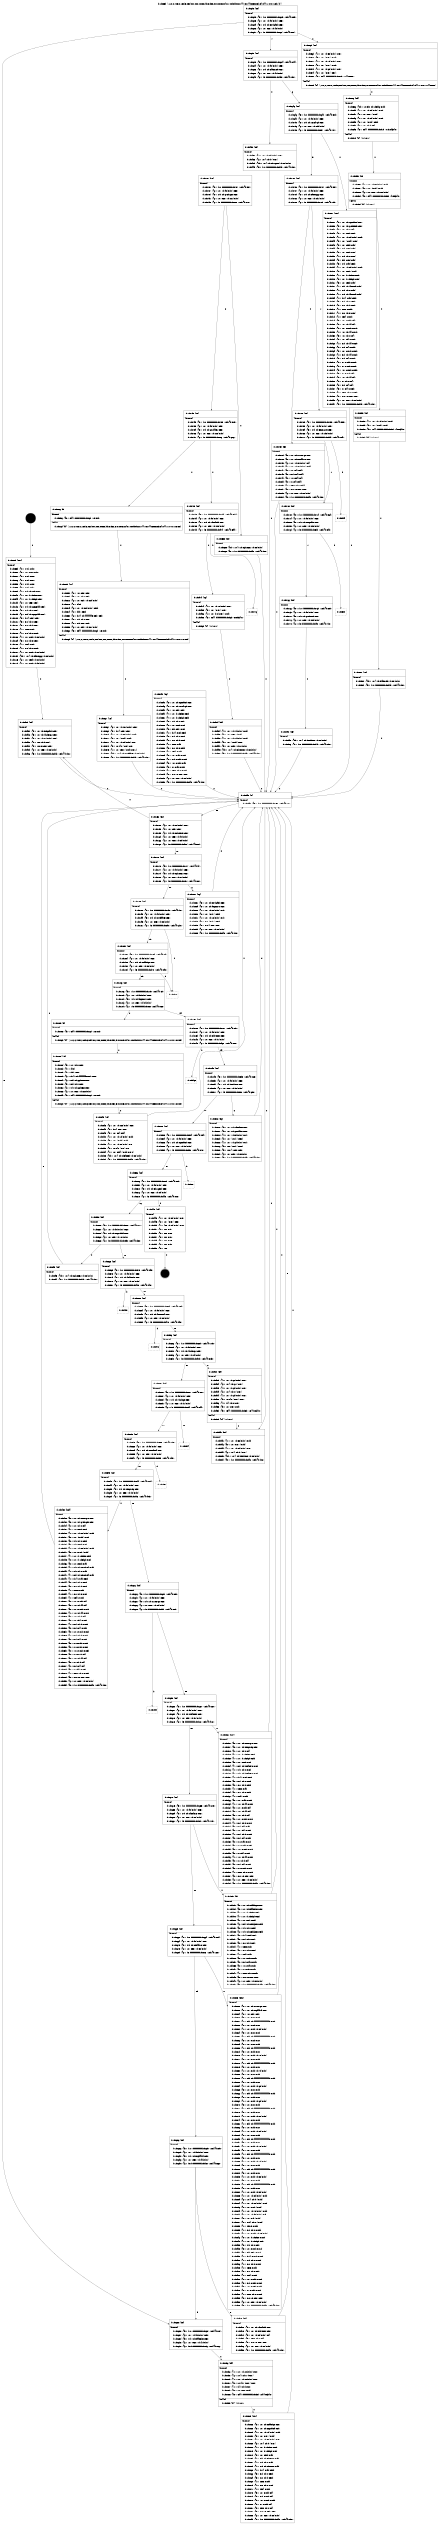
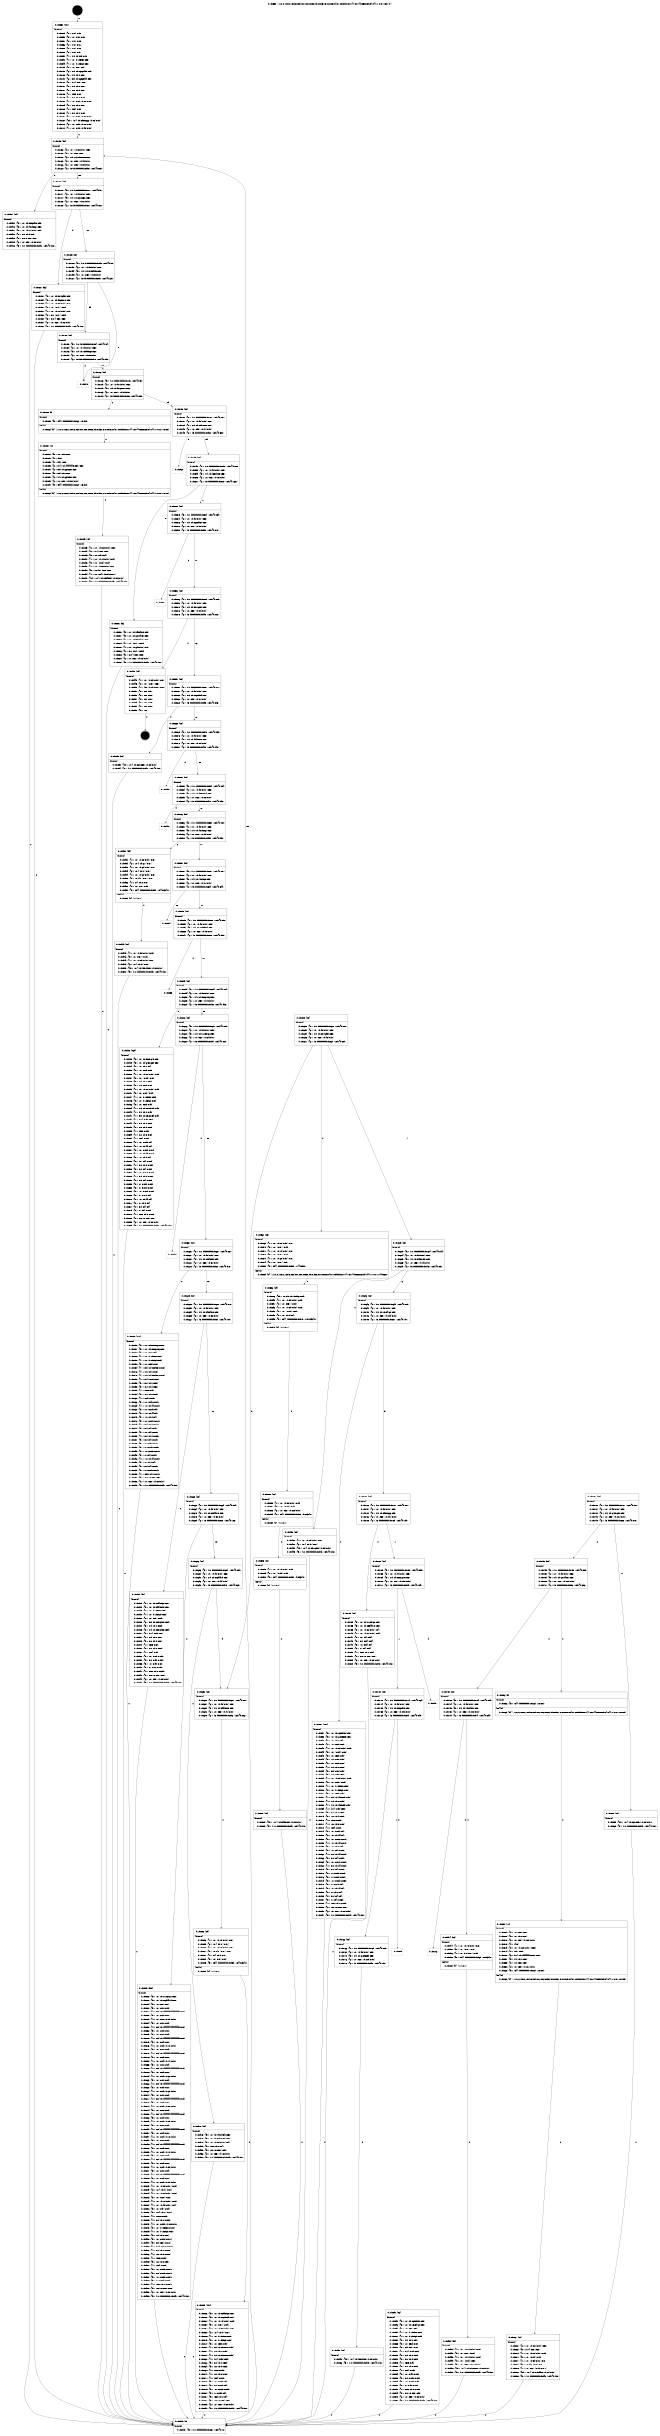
edge "0x4013e0 [114]" -> "0x4019ad [30]": now "0x4013e0 [114]" -> "0x401452 [32]"
edge "0x4020f2 [5]" -> "0x4019f2 [32]": reversed
